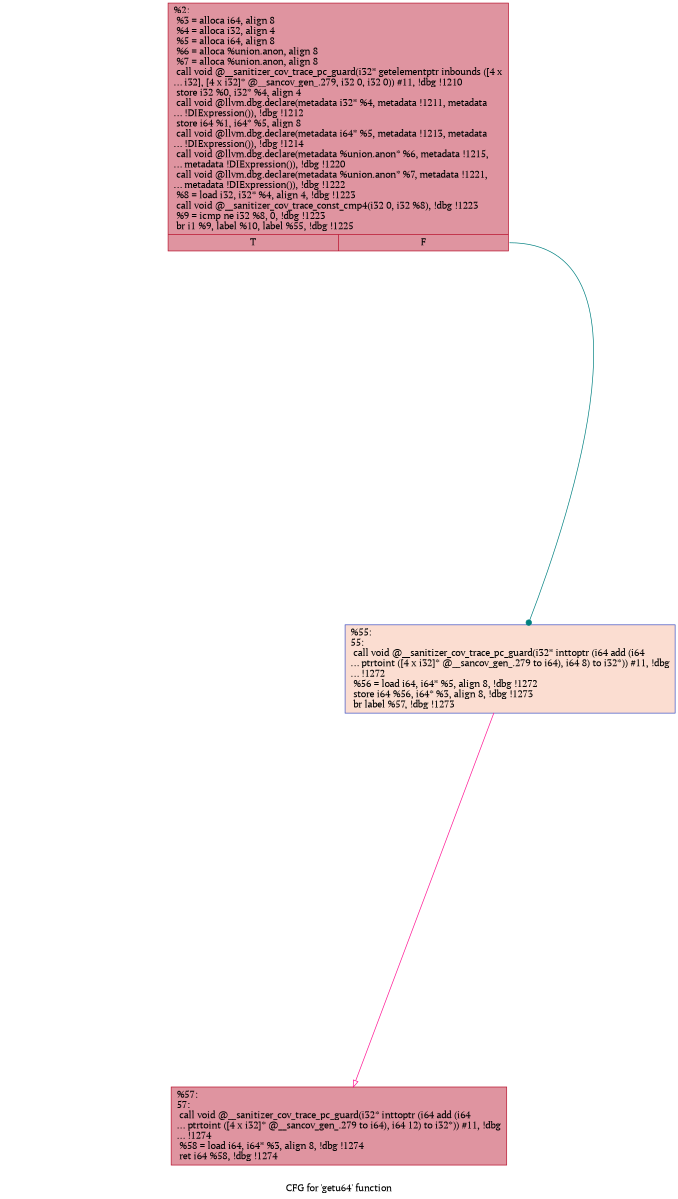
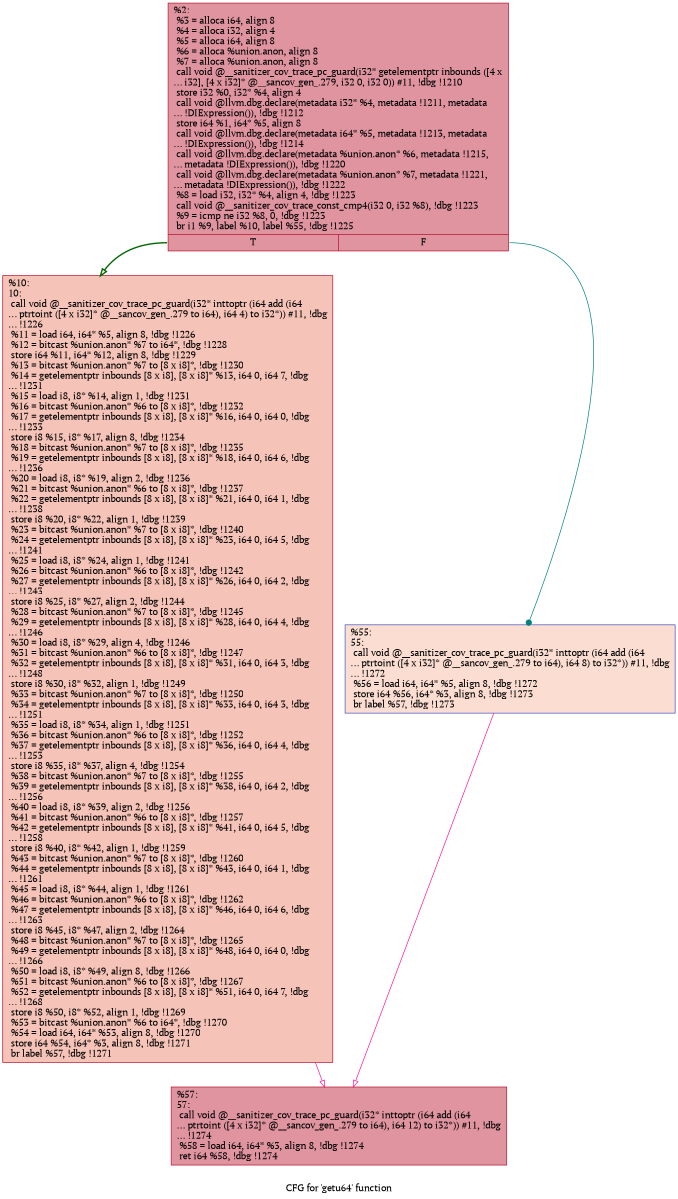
node "%10:": added
